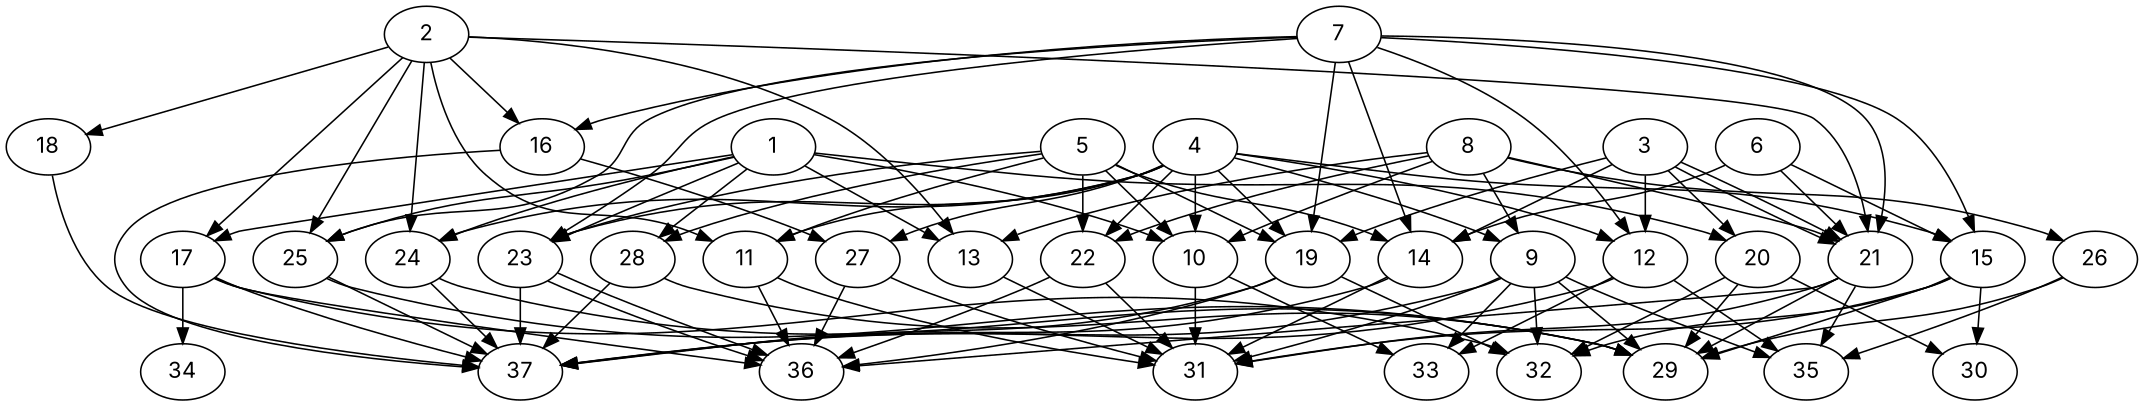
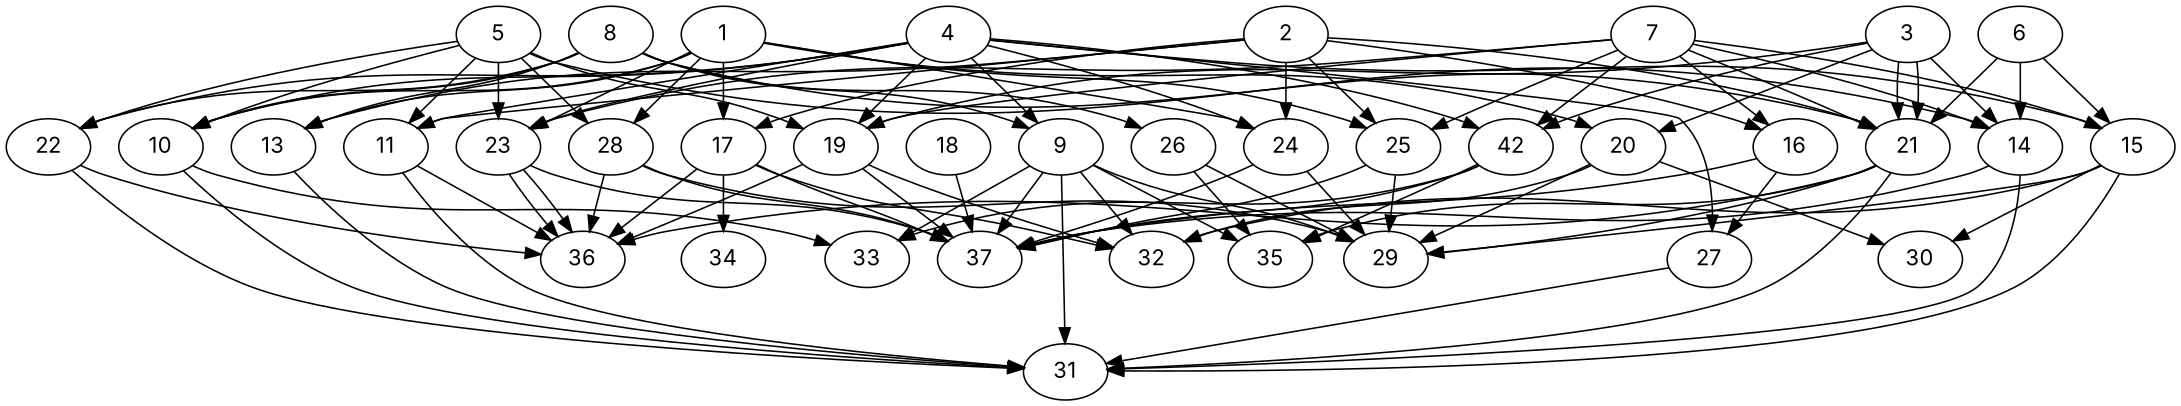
edge "2" -> "18": removed
node "12": label "12" -> "42"
edge "27" -> "36": now "28" -> "36"
